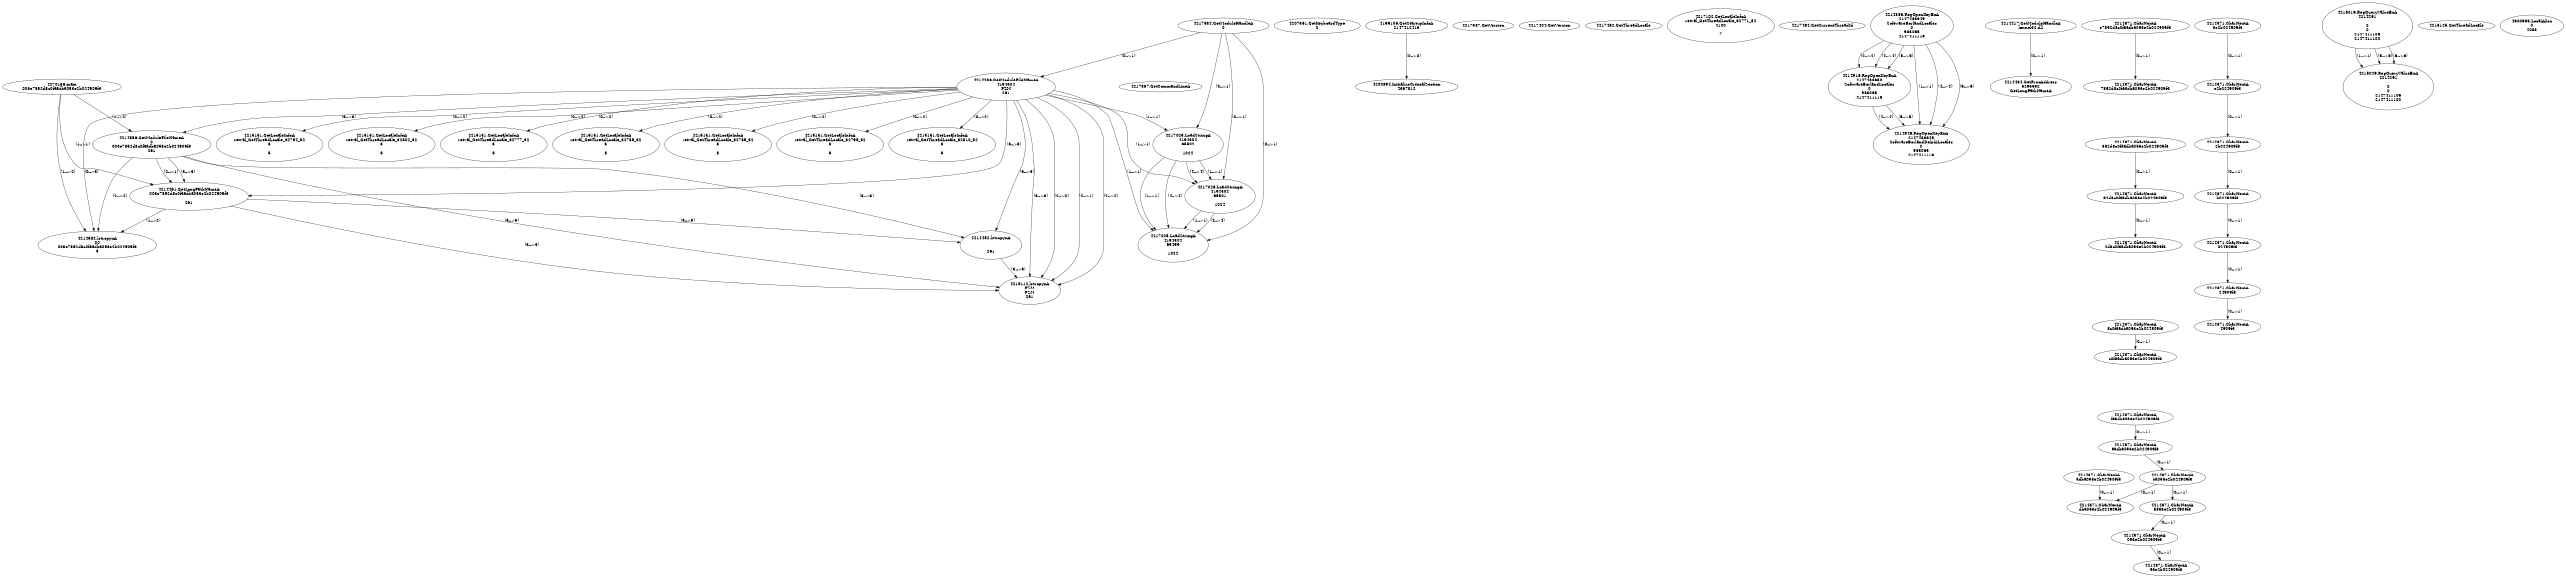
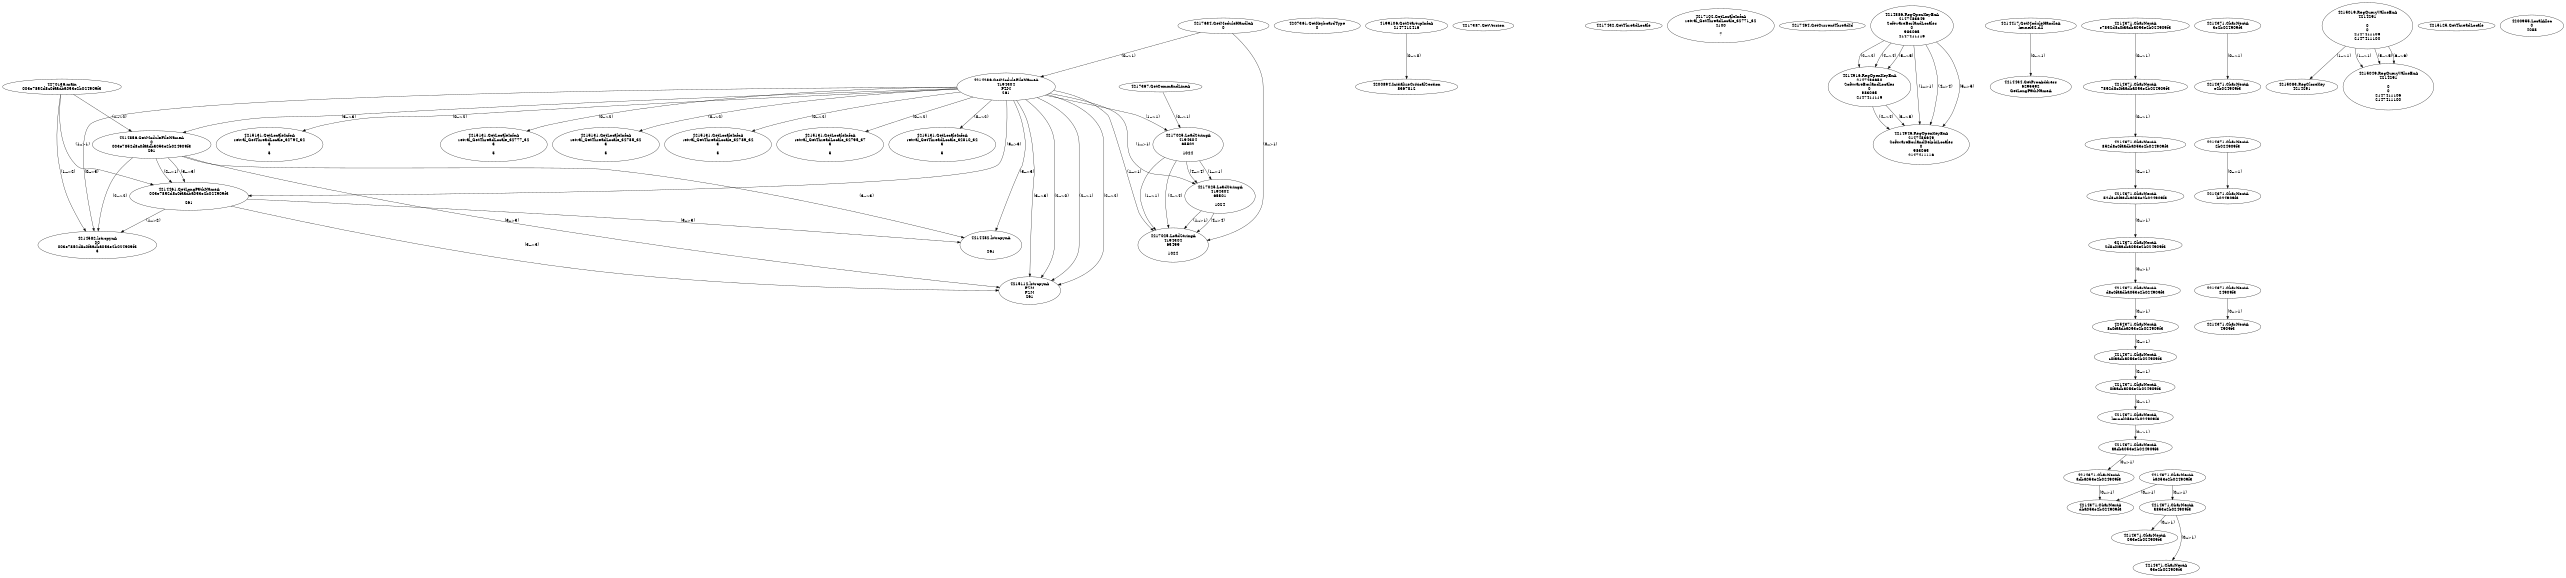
node "4217404.GetVersion": removed
node "4600955.LocalAlloc 0 4088": label "4600955.LocalAlloc 0 4088" -> "4200955.LocalAlloc 0 4088"
edge "4217684.GetModuleHandleA 0" -> "4217025.LoadStringA 4194304 65502 1024": now "4217367.GetCommandLineA" -> "4217025.LoadStringA 4194304 65502 1024"
node "4200894.InitializeCriticalSection 4367812": label "4200894.InitializeCriticalSection 4367812" -> "4200894.InitializeCriticalSection 8367812"
node "4215083.RegCloseKey 4214291": added
edge "4217684.GetModuleHandleA 0" -> "4217025.LoadStringA 4194304 65501 1024": removed, label "(0-->1)"
edge "4214371.CharNextA 7852d8c0faadba053e2b024909f3" -> "4214371.CharNextA 852d8c0faadba053e2b024909f3": added, label "(0-->1)"
edge "4214371.CharNextA e2b024909f3" -> "4214371.CharNextA 2b024909f3": removed, label "(0-->1)"
node "4215131.GetLocaleInfoA retval_GetThreadLocale_32802_32 3 5": removed
node "4215131.GetLocaleInfoA retval_GetThreadLocale_32795_32 3 5": label "4215131.GetLocaleInfoA retval_GetThreadLocale_32795_32 3 5" -> "4215131.GetLocaleInfoA retval_GetThreadLocale_32795_37 3 5"
node "4214371.CharNextA 2d8c0faadba053e2b024909f3": label "4214371.CharNextA 2d8c0faadba053e2b024909f3" -> "3214371.CharNextA 2d8c0faadba053e2b024909f3"
node "4214371.CharNextA 024909f3": removed
edge "4214482.lstrcpynA 261" -> "4215112.lstrcpynA PZM PZM 261": removed, label "(3-->3)"
node "4214371.CharNextA d8c0faadba053e2b024909f3": added
node "4214371.CharNextA 8c0faadba053e2b024909f3": label "4214371.CharNextA 8c0faadba053e2b024909f3" -> "4254371.CharNextA 8c0faadba053e2b024909f3"
node "4214371.CharNextA 0faadba053e2b024909f3": added
node "4214371.CharNextA faadba053e2b024909f3": label "4214371.CharNextA faadba053e2b024909f3" -> "4214371.CharNextA kernel053e2b024909f3"
edge "4214371.CharNextA aadba053e2b024909f3" -> "4214371.CharNextA ba053e2b024909f3": now "4214371.CharNextA aadba053e2b024909f3" -> "4214371.CharNextA adba053e2b024909f3"
edge "4214371.CharNextA 053e2b024909f3" -> "4214371.CharNextA 53e2b024909f3": now "4214371.CharNextA a853e2b024909f3" -> "4214371.CharNextA 53e2b024909f3"
